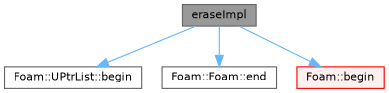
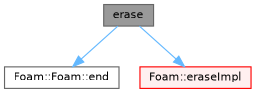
node "eraseImpl": label "eraseImpl" -> "erase"
node "Foam::UPtrList::begin": removed
node "Foam::begin": label "Foam::begin" -> "Foam::eraseImpl"
